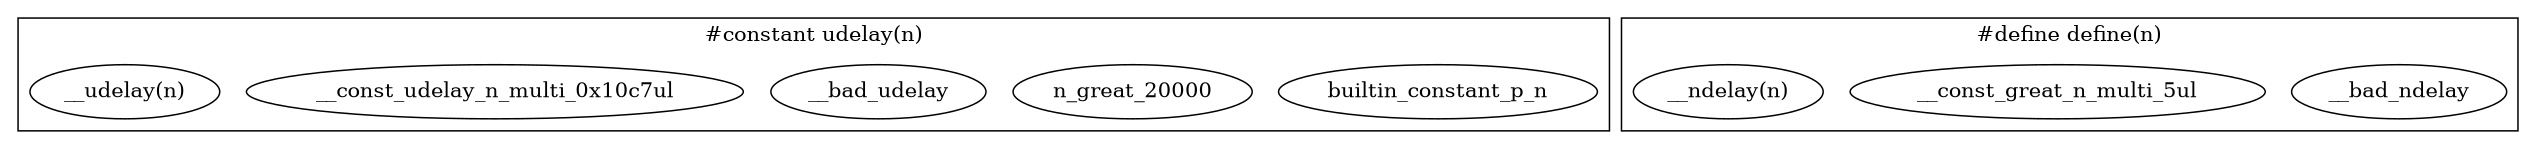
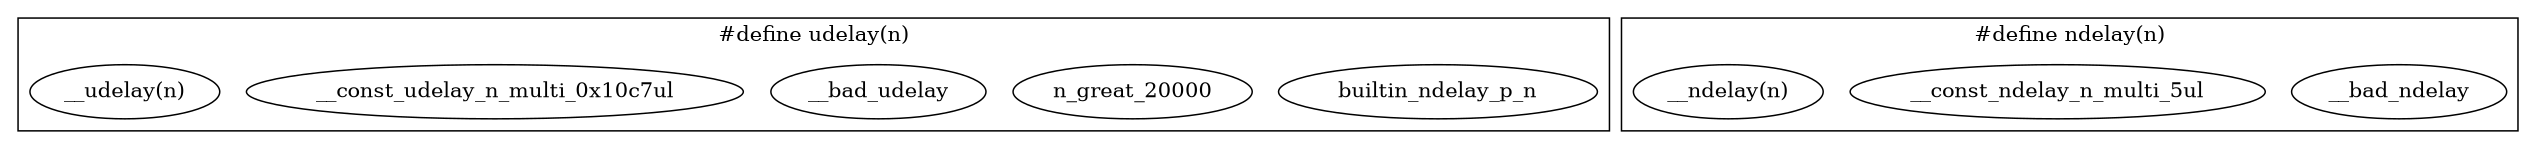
cluster "#constant udelay(n)": label "#constant udelay(n)" -> "#define udelay(n)"
cluster "#define define(n)": label "#define define(n)" -> "#define ndelay(n)"
node "builtin_constant_p_n": label "builtin_constant_p_n" -> "builtin_ndelay_p_n"
node "__const_great_n_multi_5ul": label "__const_great_n_multi_5ul" -> "__const_ndelay_n_multi_5ul"
